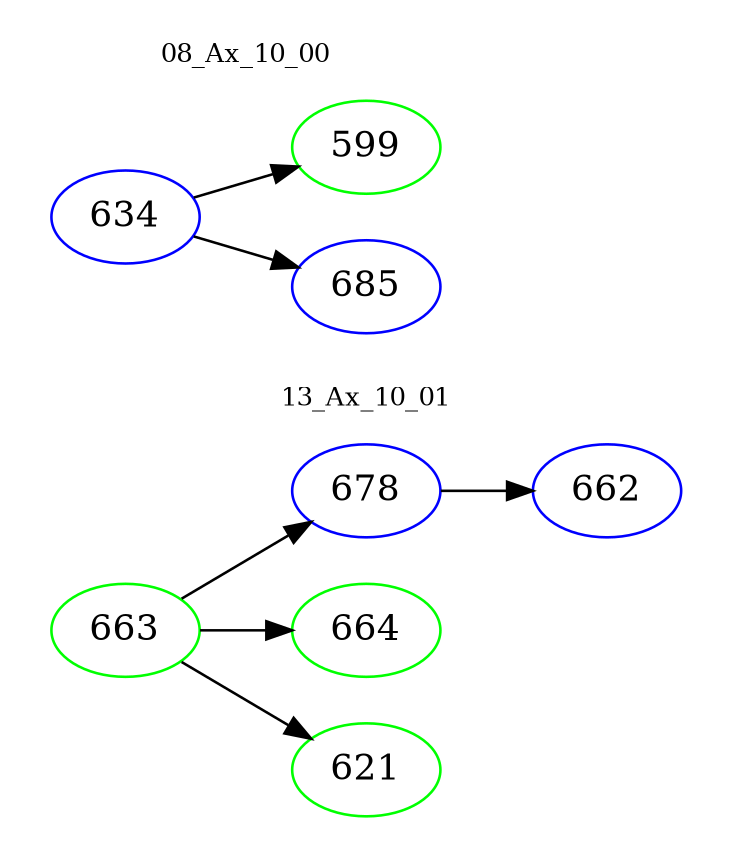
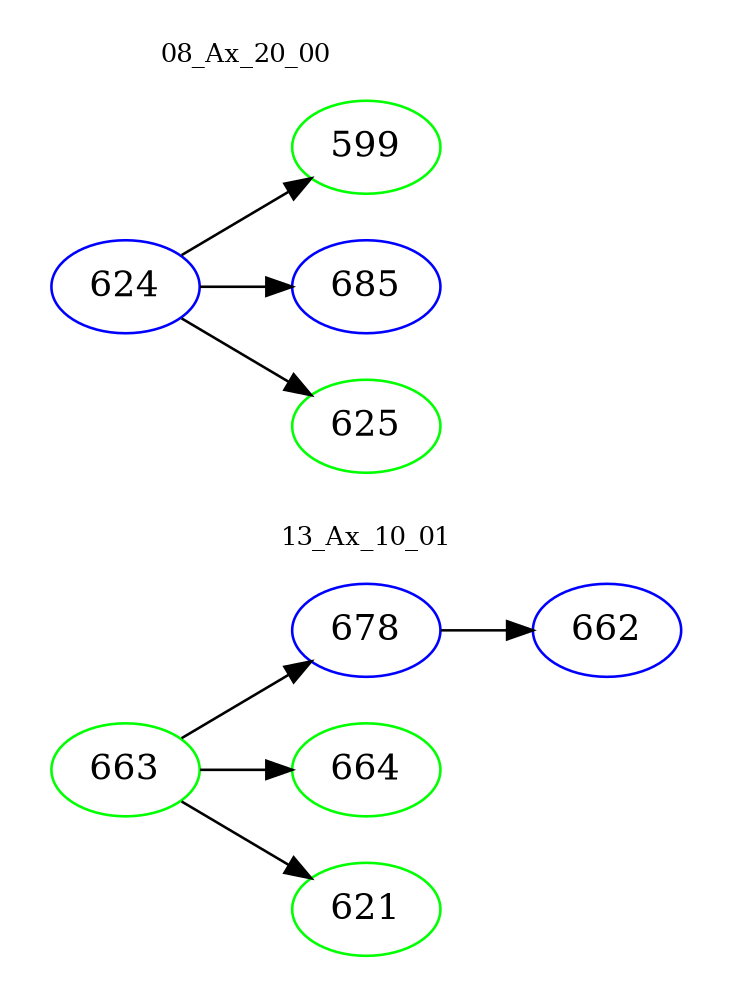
cluster "08_Ax_10_00": label "08_Ax_10_00" -> "08_Ax_20_00"
node "634": label "634" -> "624"
node "625": added
